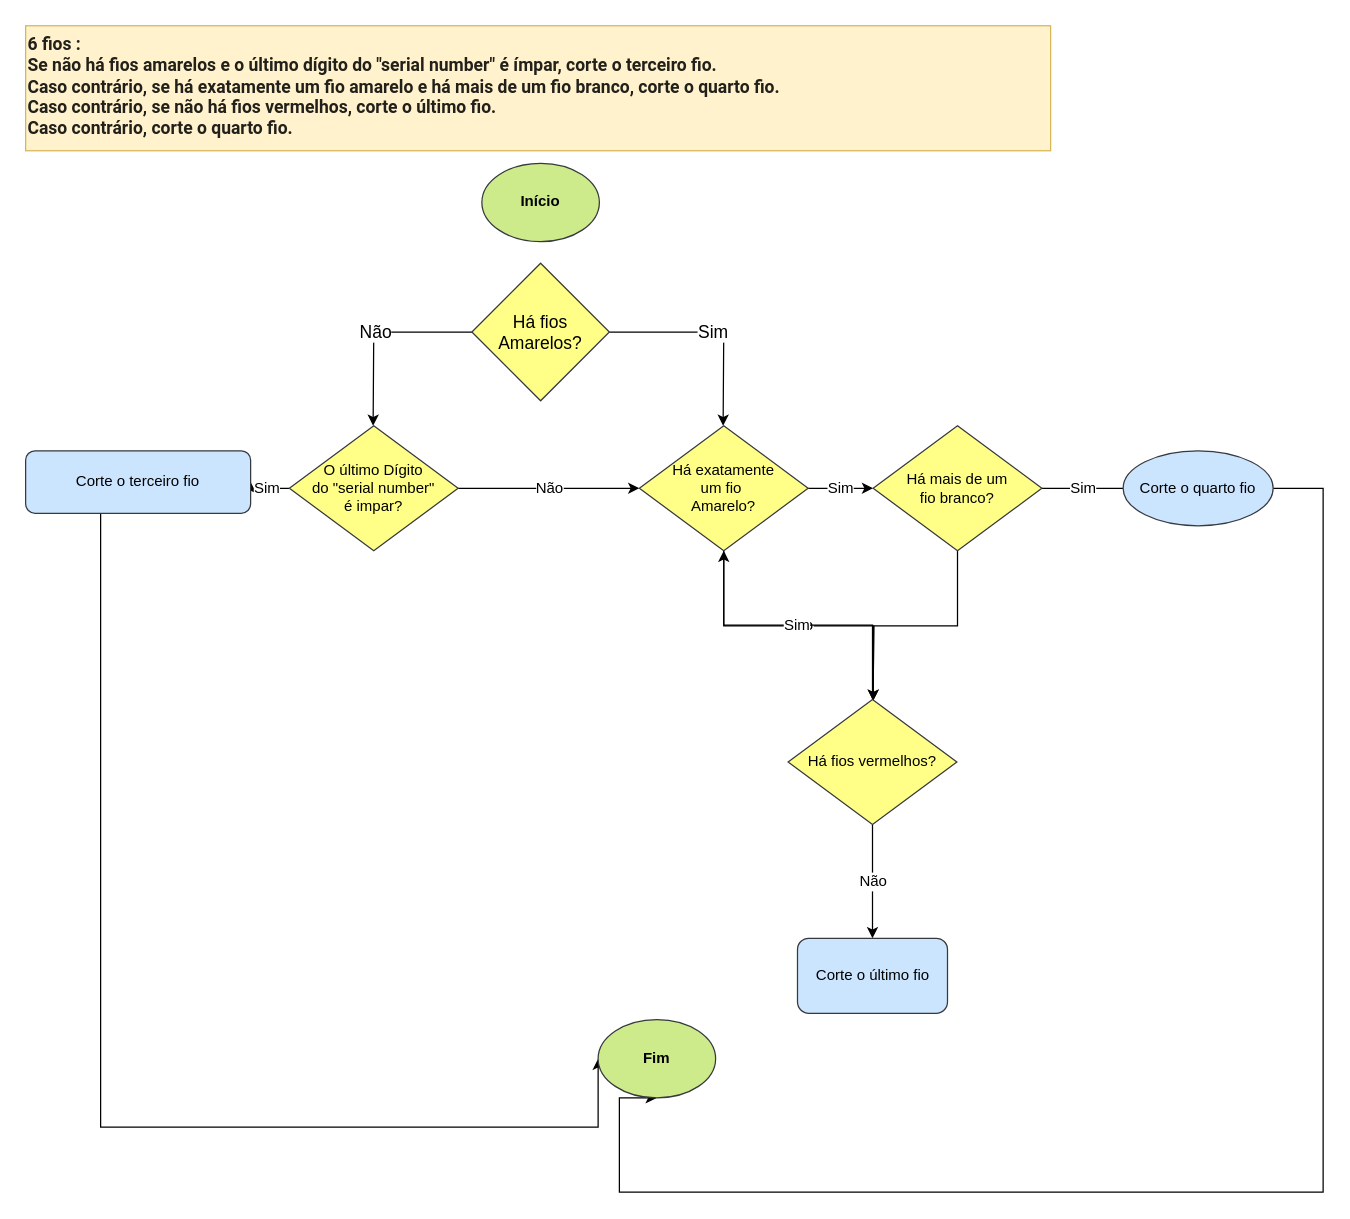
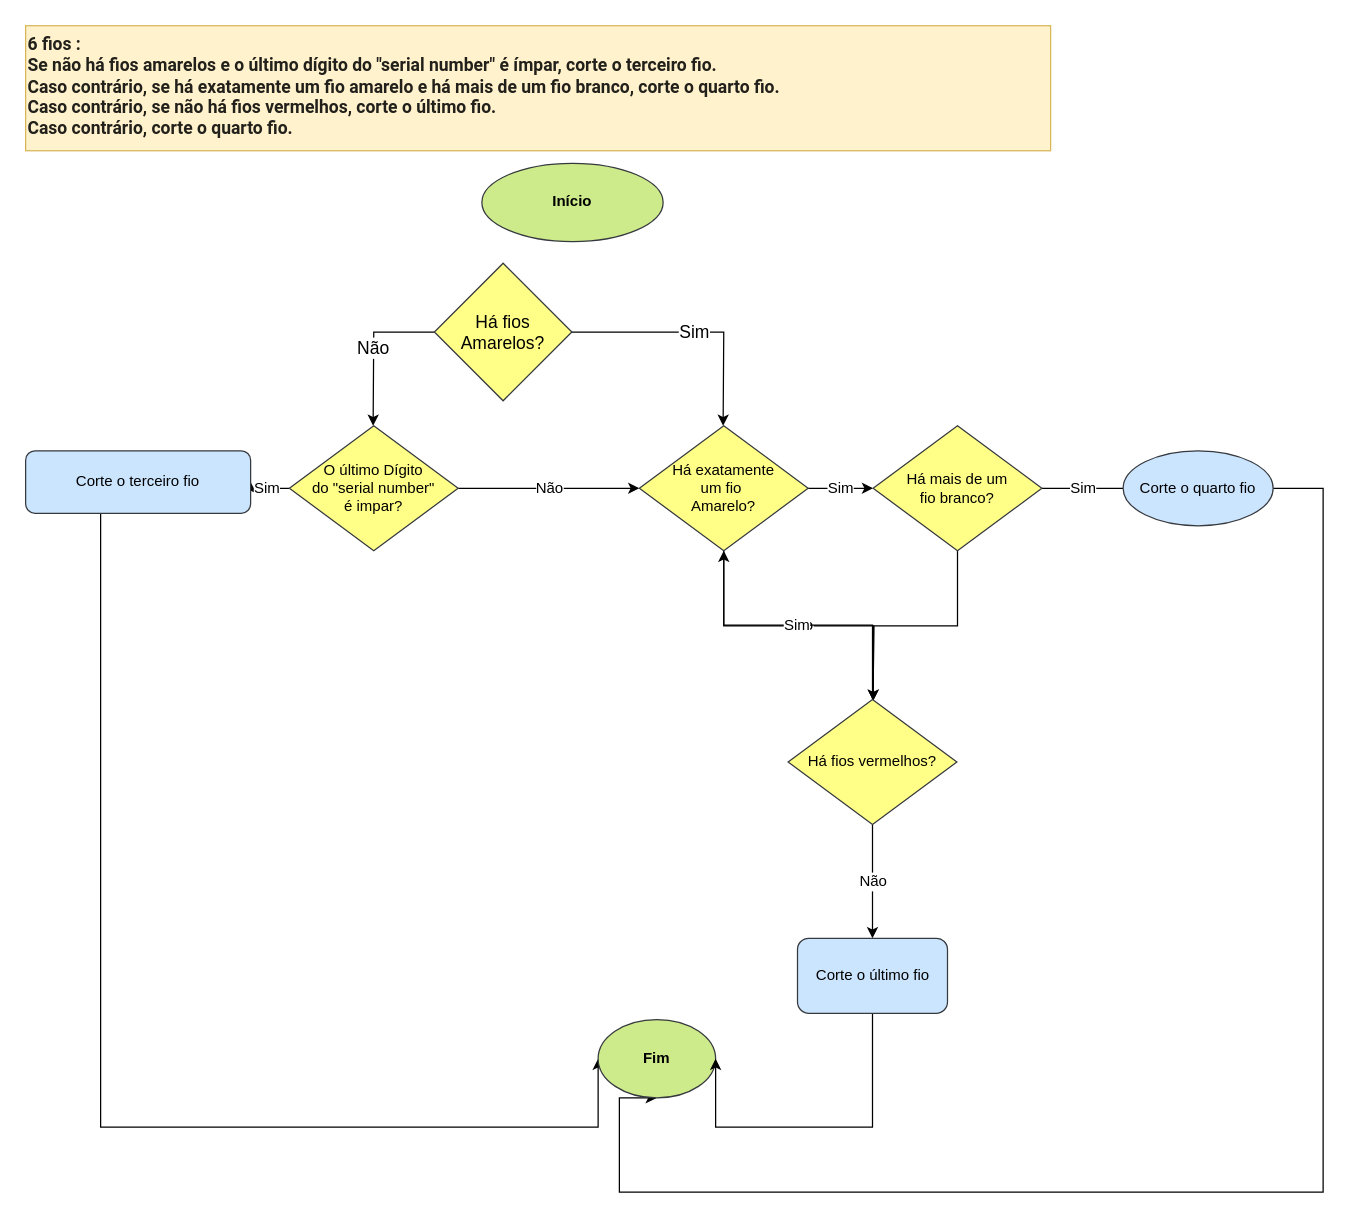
node "Início": size 118x78 -> 181x78
node "Há fios Amarelos?": moved (541, 332) -> (503, 332)
edge "Corte o último fio" -> "Fim": added
